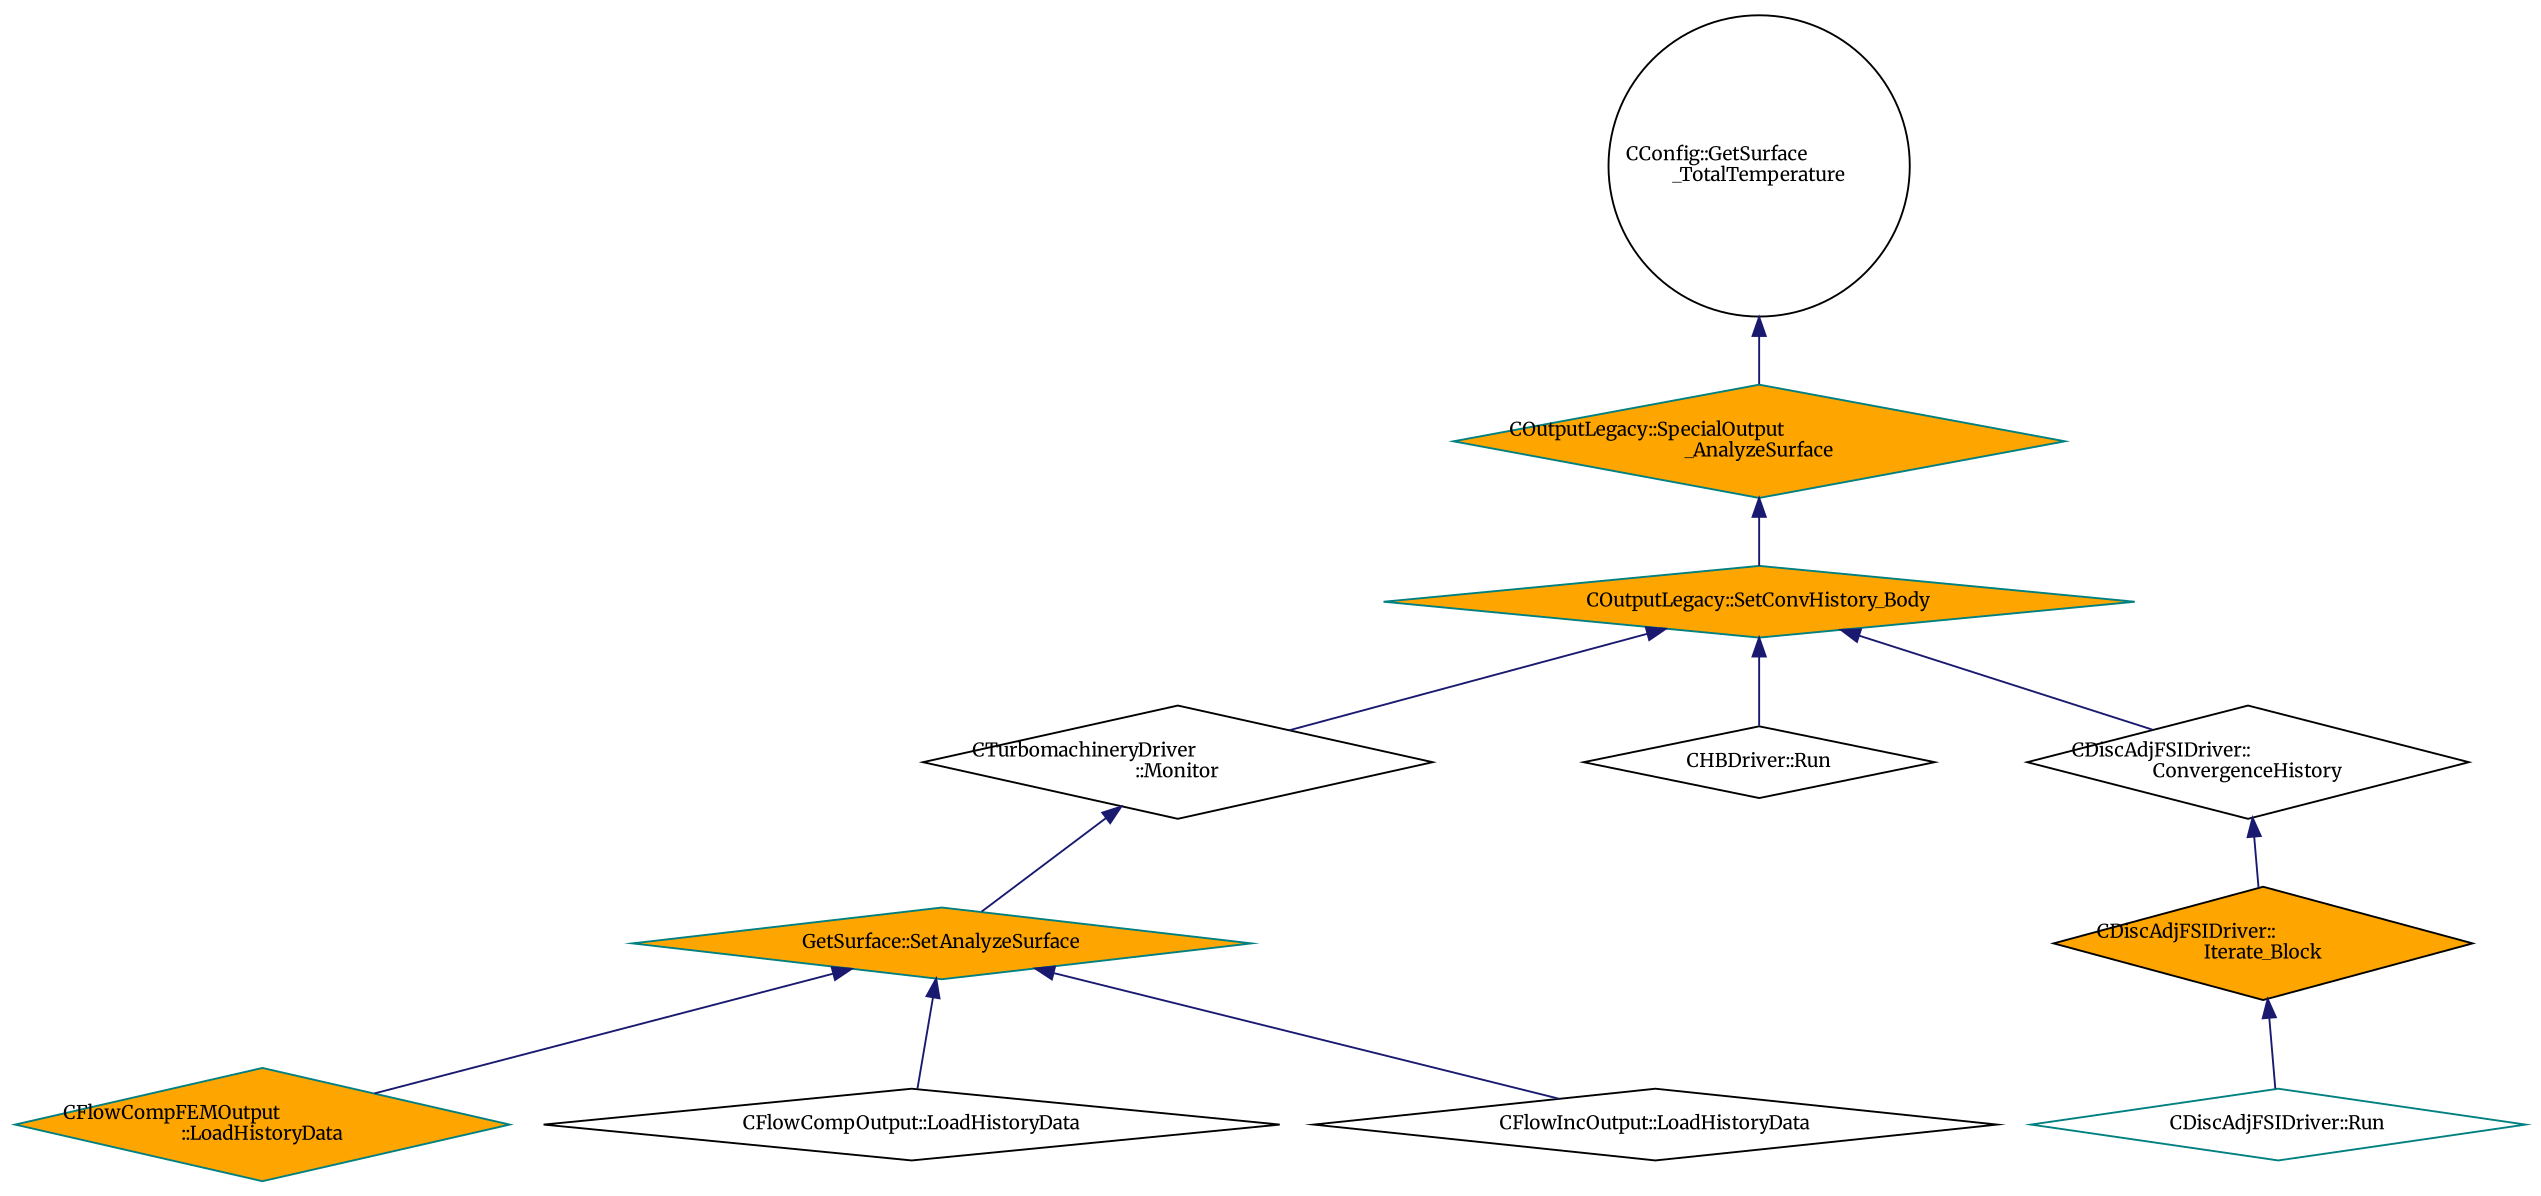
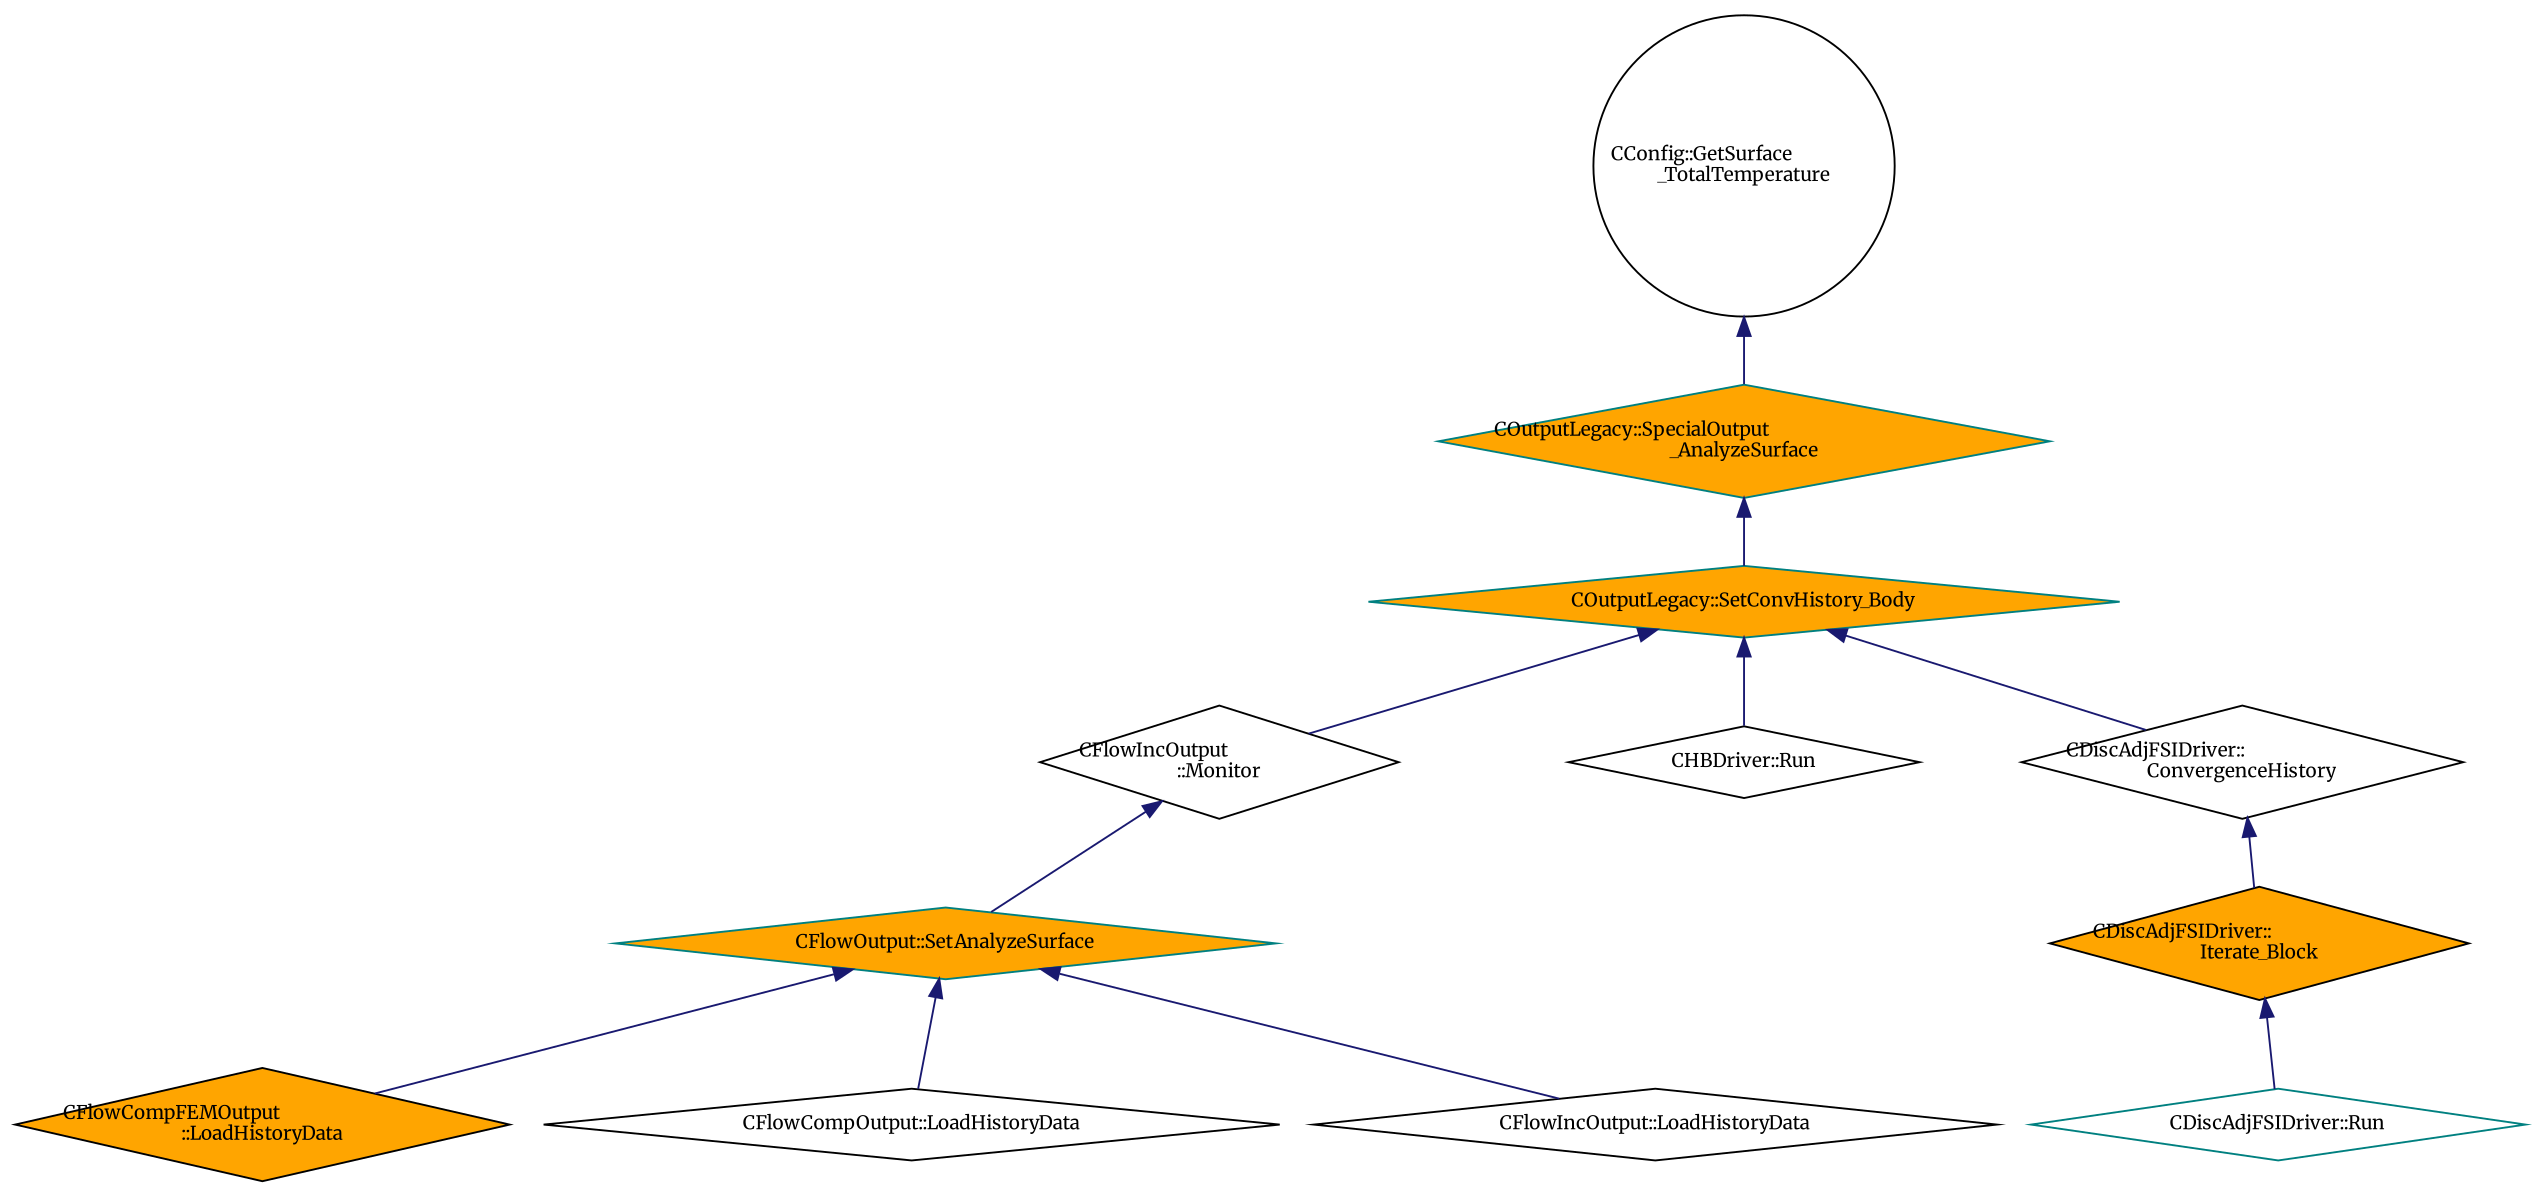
node "CTurbomachineryDriver ::Monitor": label "CTurbomachineryDriver ::Monitor" -> "CFlowIncOutput ::Monitor"
node "GetSurface::SetAnalyzeSurface": label "GetSurface::SetAnalyzeSurface" -> "CFlowOutput::SetAnalyzeSurface"
node "CFlowCompFEMOutput ::LoadHistoryData": color teal -> black
